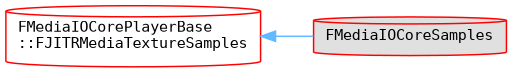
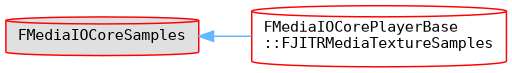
edge "FMediaIOCoreSamples" -> "FMediaIOCorePlayerBase ::FJITRMediaTextureSamples": reversed
